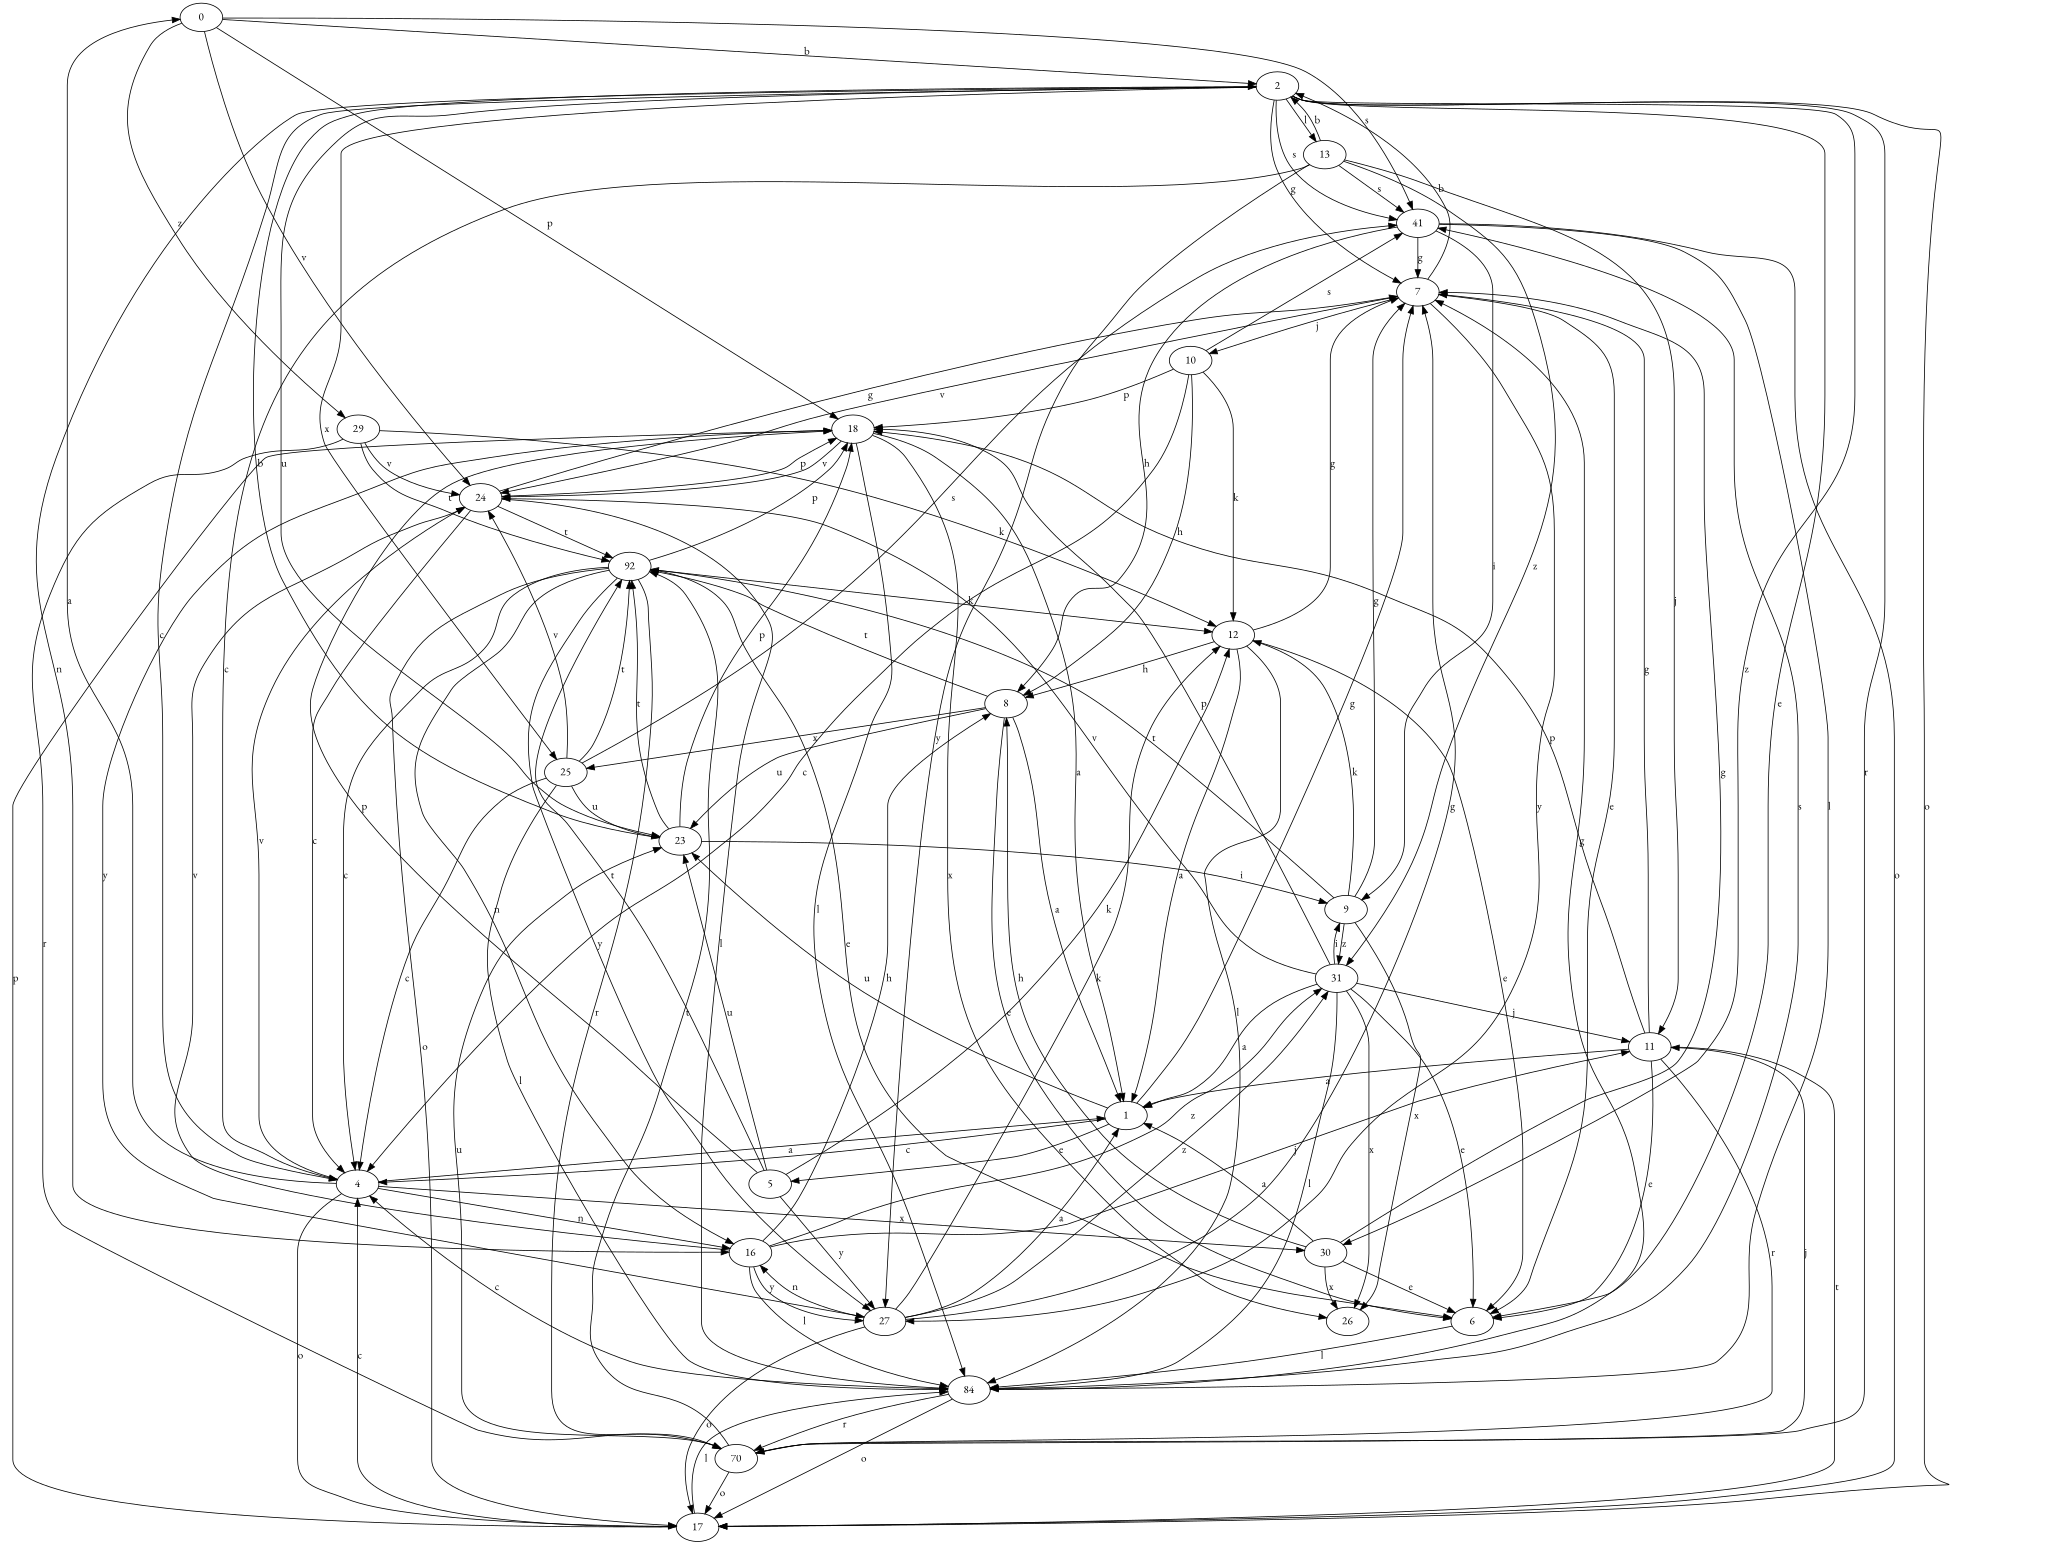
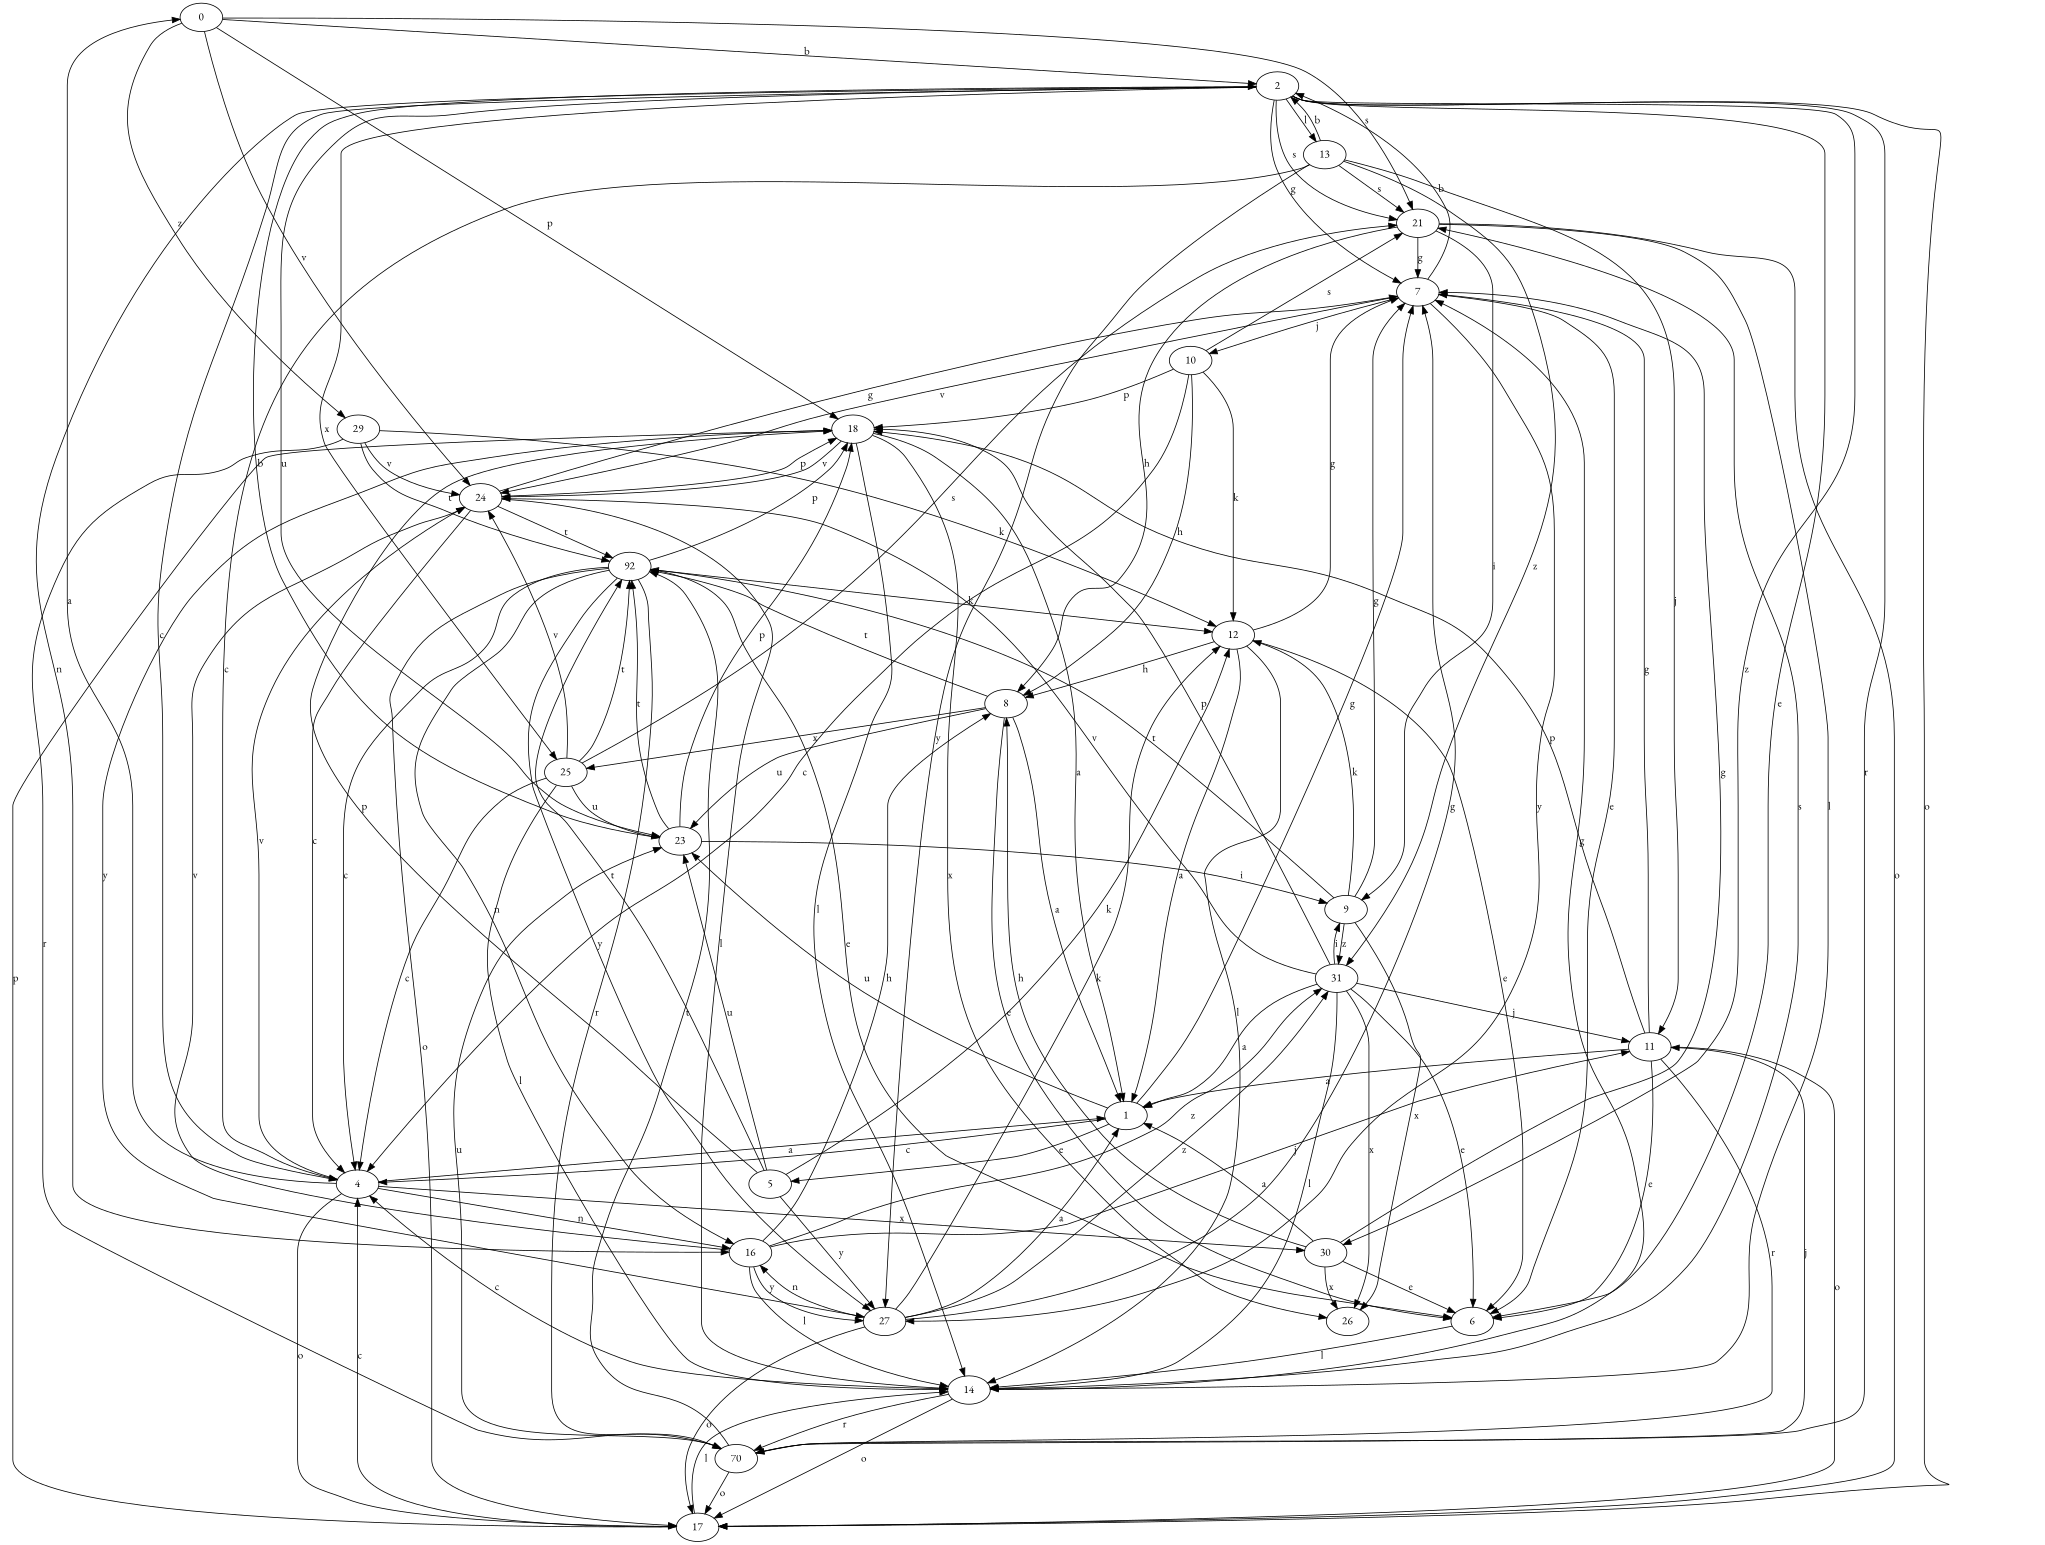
node "41": label "41" -> "21"
edge "11" -> "17": label "t" -> "o"
node "84": label "84" -> "14"
